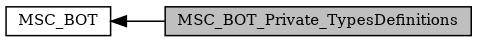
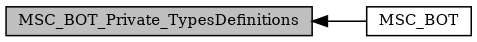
edge "MSC_BOT_Private_TypesDefinitions" -> "MSC_BOT": reversed
